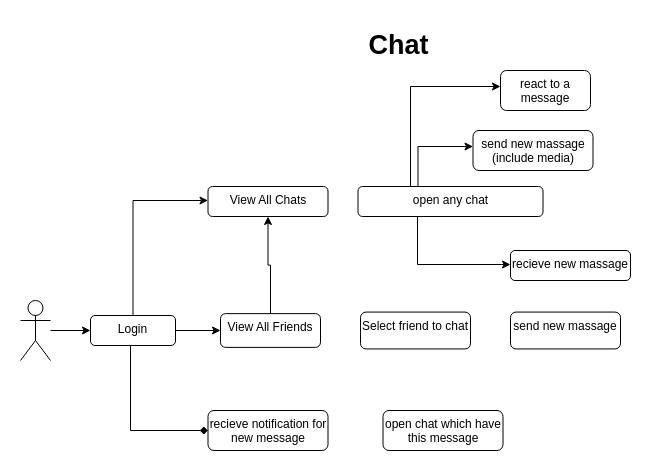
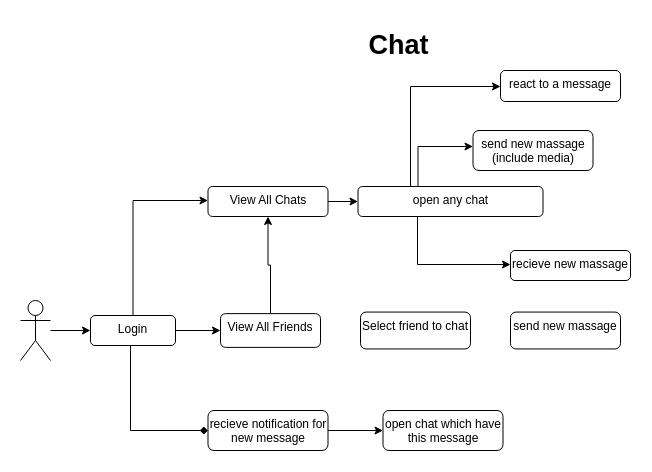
node "react to a message": size 90x40 -> 120x31
edge "View All Chats" -> "open any chat": added
edge "recieve notification for new message" -> "open chat which have this message": added
